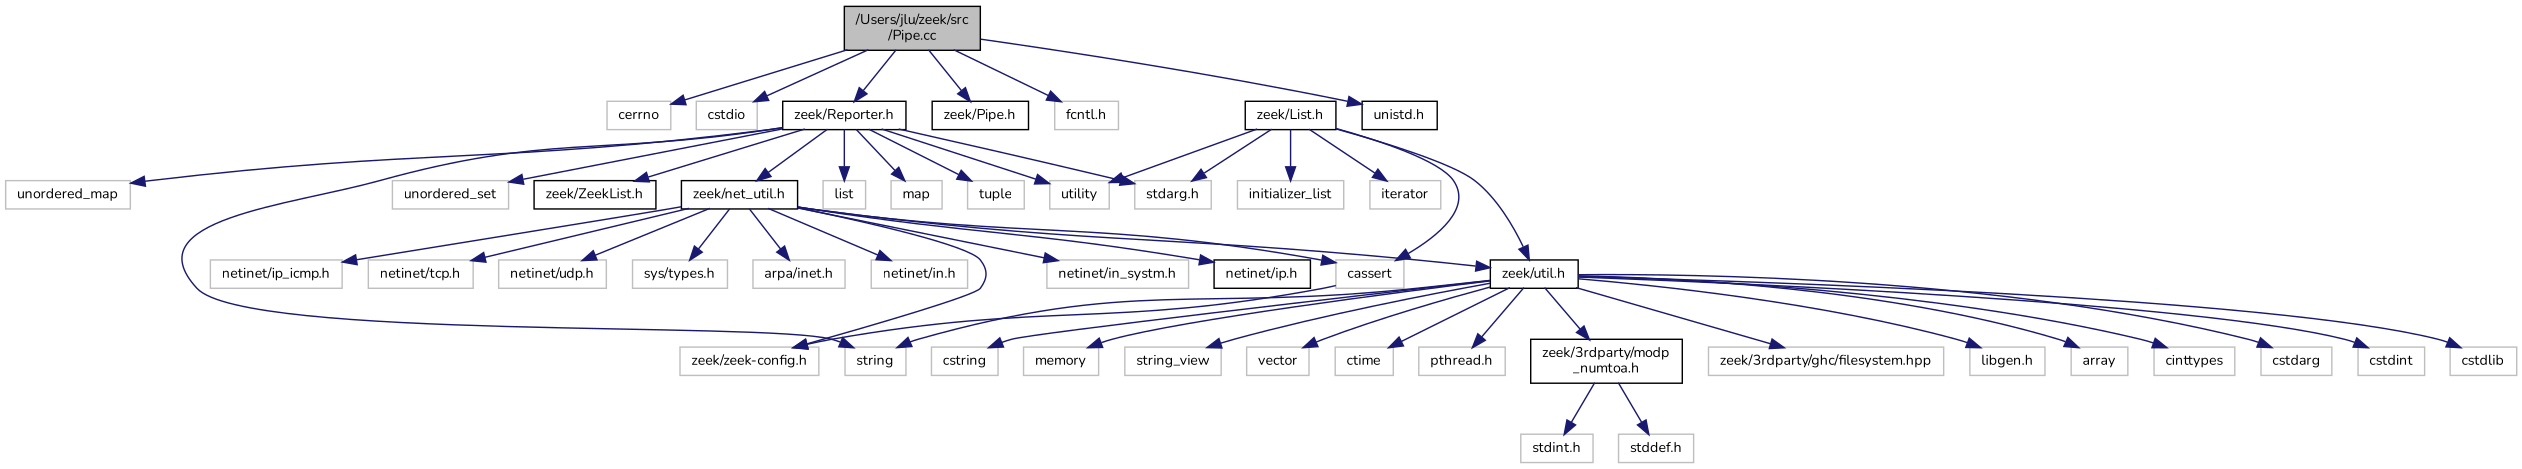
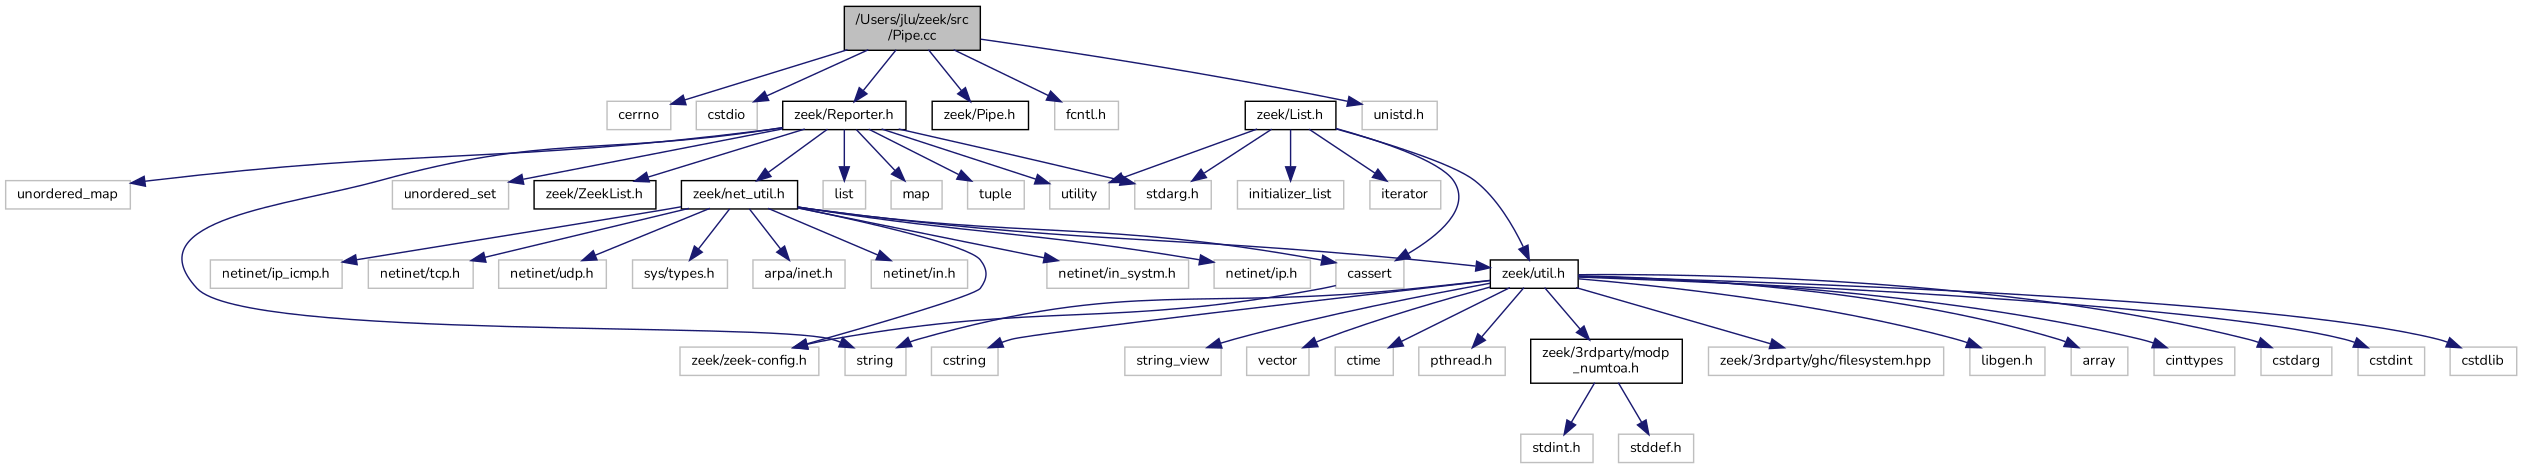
node "unistd.h": color black -> grey75
node "netinet/ip.h": color black -> grey75
node "memory": removed
